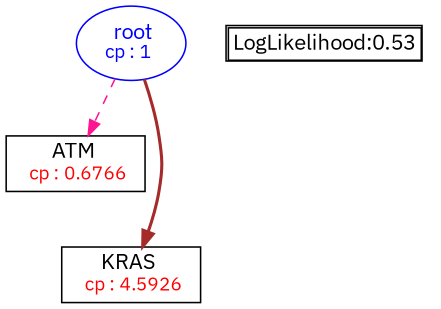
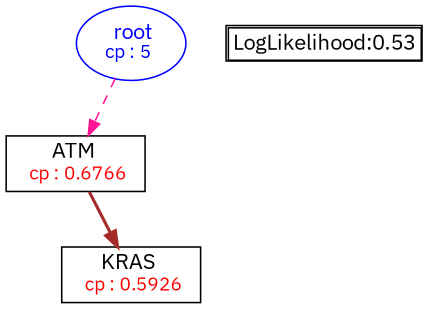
node "root": text "cp : 1" -> "cp : 5"
edge "root" -> "KRAS": now "ATM" -> "KRAS"
node "KRAS": text "cp : 4.5926" -> "cp : 0.5926"
